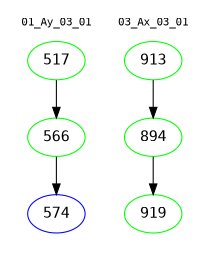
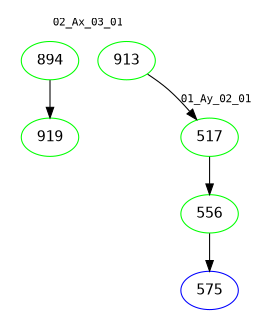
cluster "01_Ay_03_01": label "01_Ay_03_01" -> "01_Ay_02_01"
cluster "03_Ax_03_01": label "03_Ax_03_01" -> "02_Ax_03_01"
edge "913" -> "894": now "913" -> "517"
node "566": label "566" -> "556"
node "574": label "574" -> "575"
